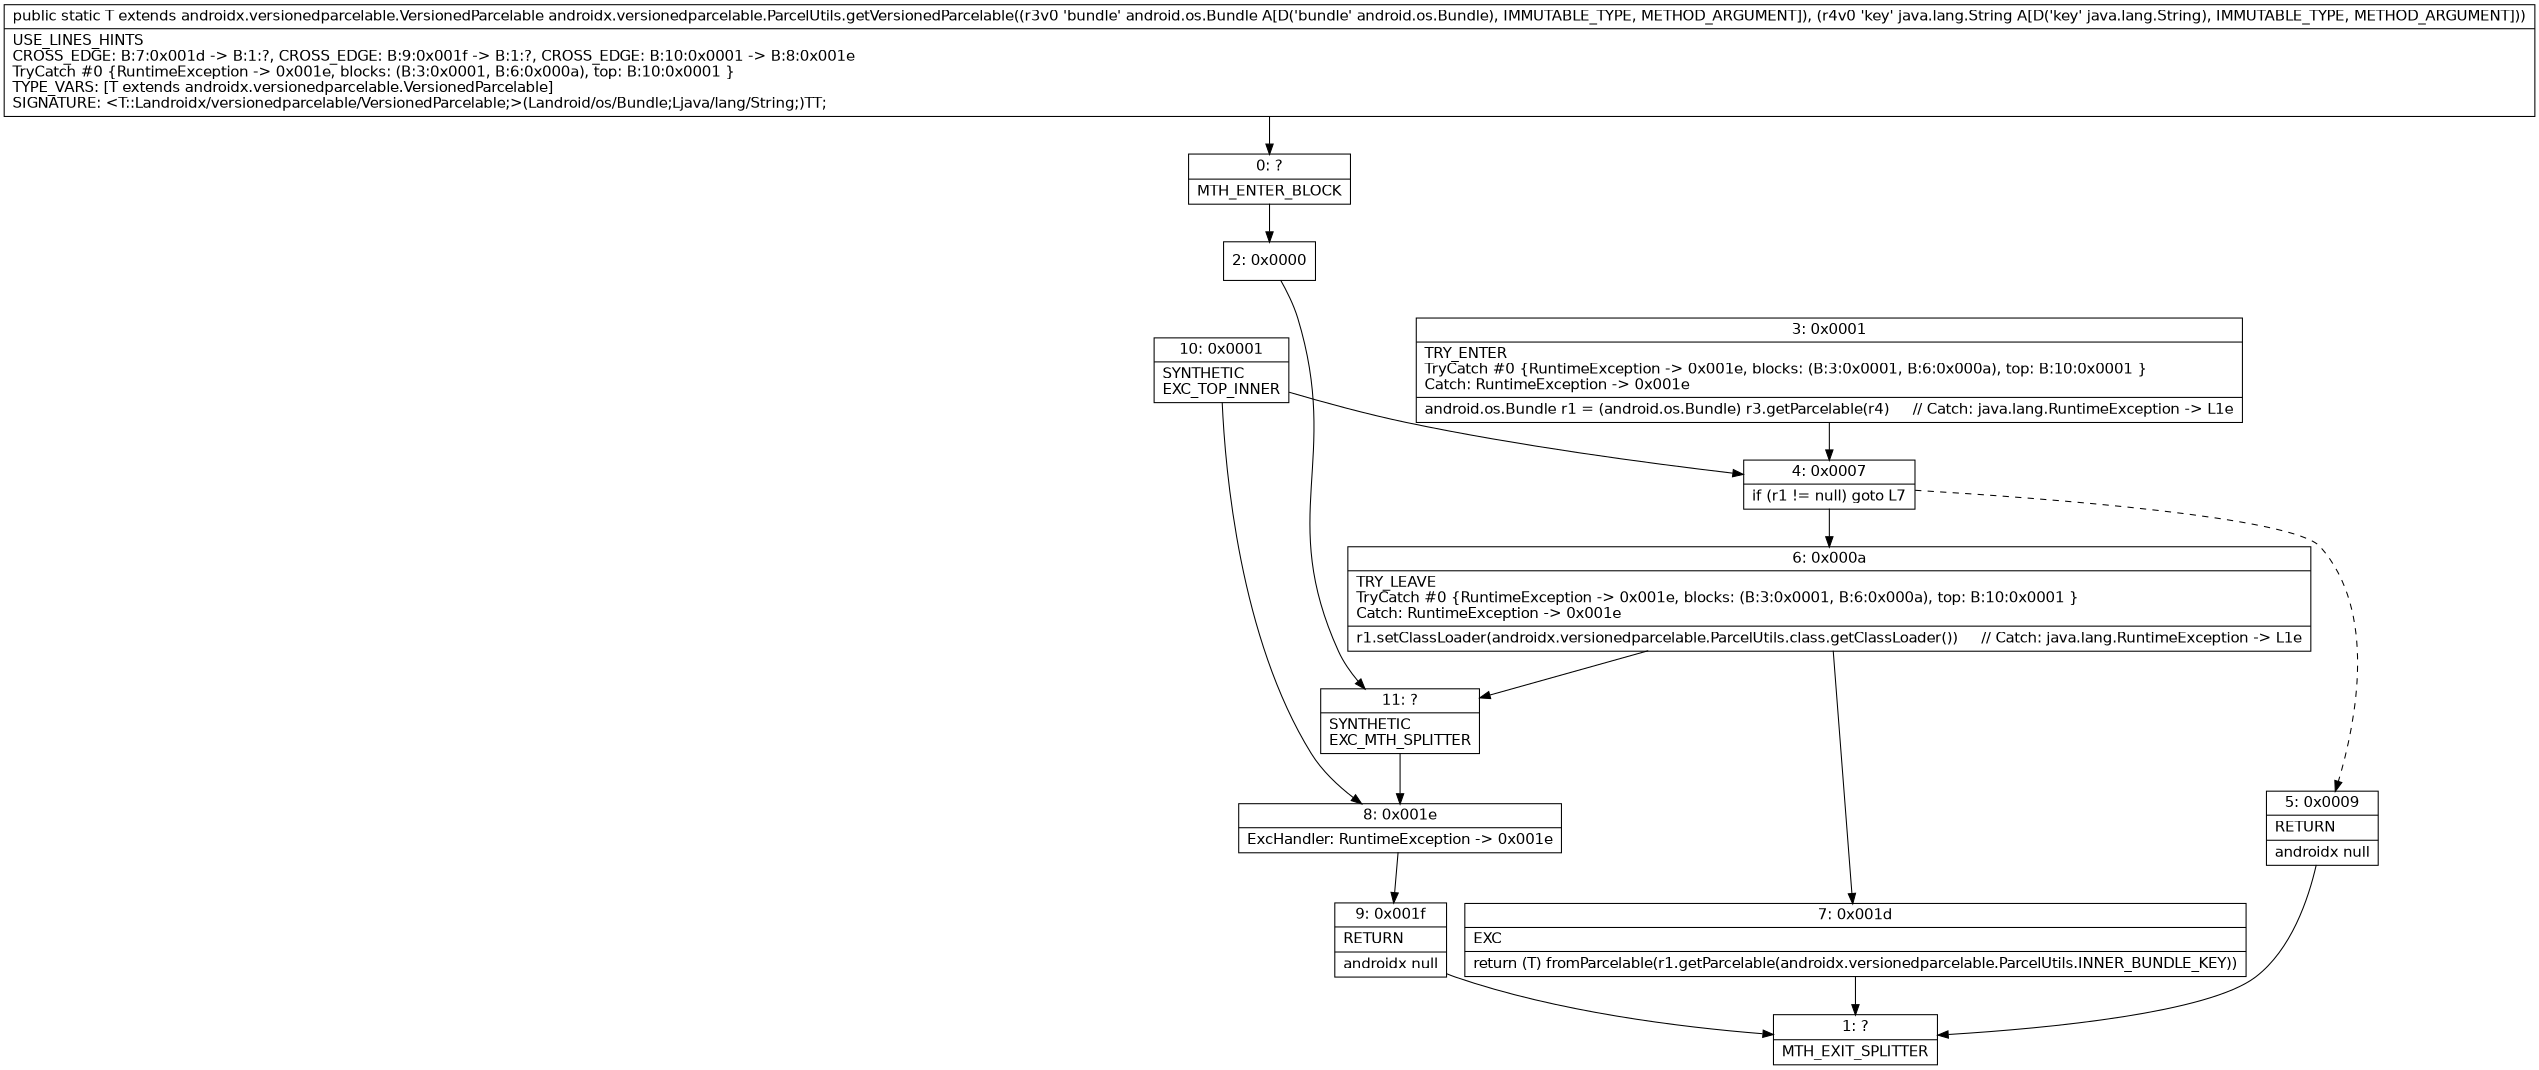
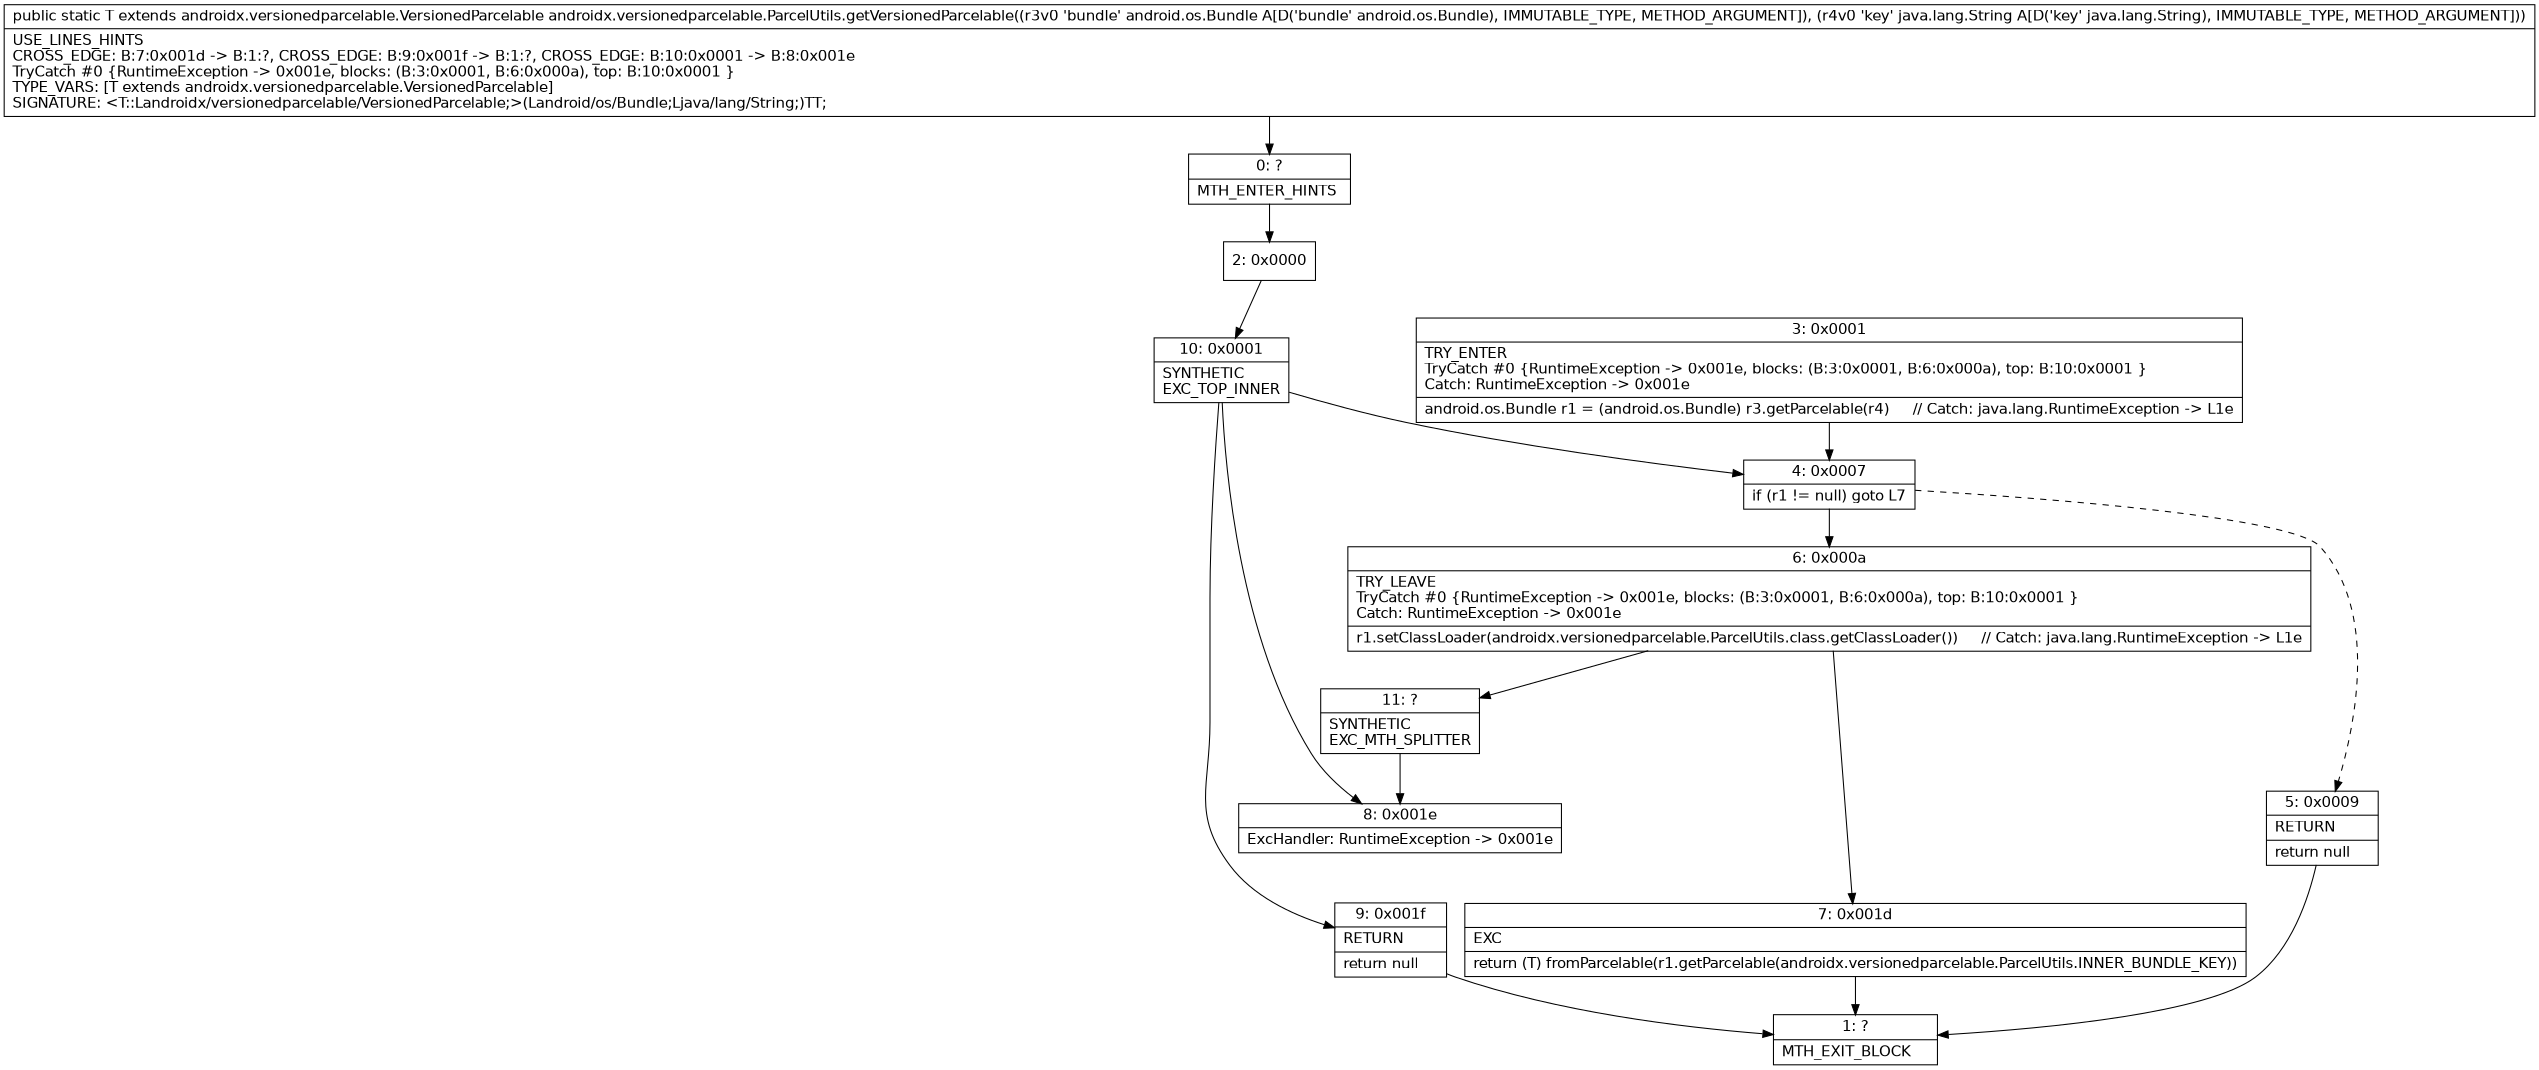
node "0: ?": text "MTH_ENTER_BLOCK" -> "MTH_ENTER_HINTS"
edge "2: 0x0000" -> "11: ?": now "2: 0x0000" -> "10: 0x0001"
node "5: 0x0009": text "androidx null" -> "return null"
edge "8: 0x001e" -> "9: 0x001f": now "10: 0x0001" -> "9: 0x001f"
node "9: 0x001f": text "androidx null" -> "return null"
node "1: ?": text "MTH_EXIT_SPLITTER" -> "MTH_EXIT_BLOCK"
